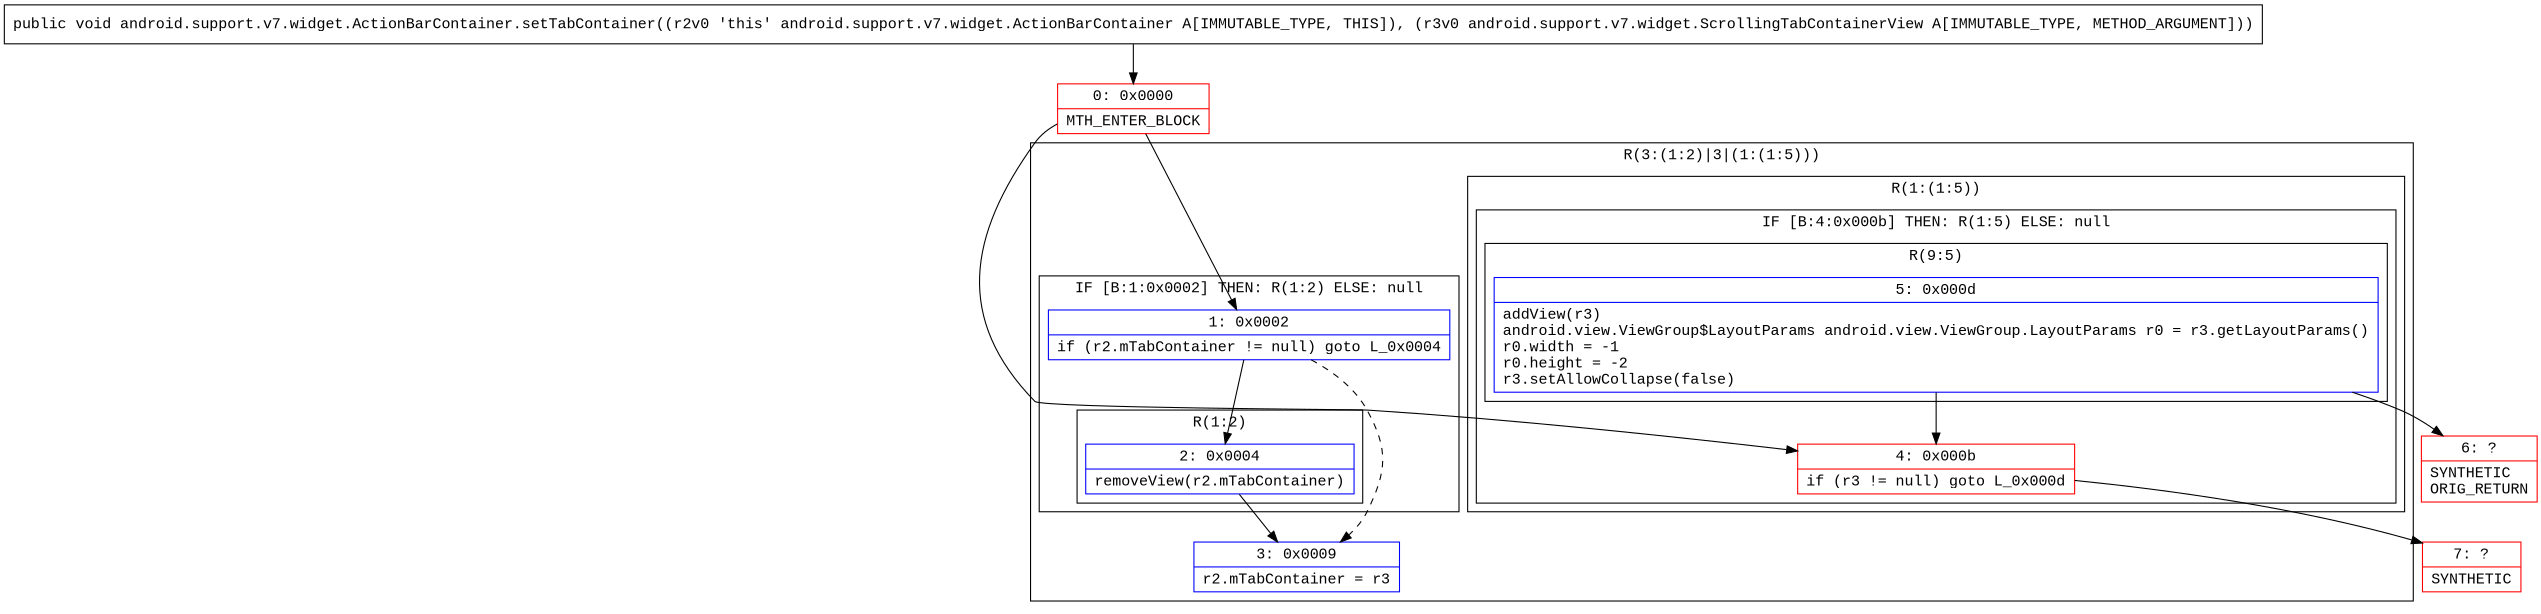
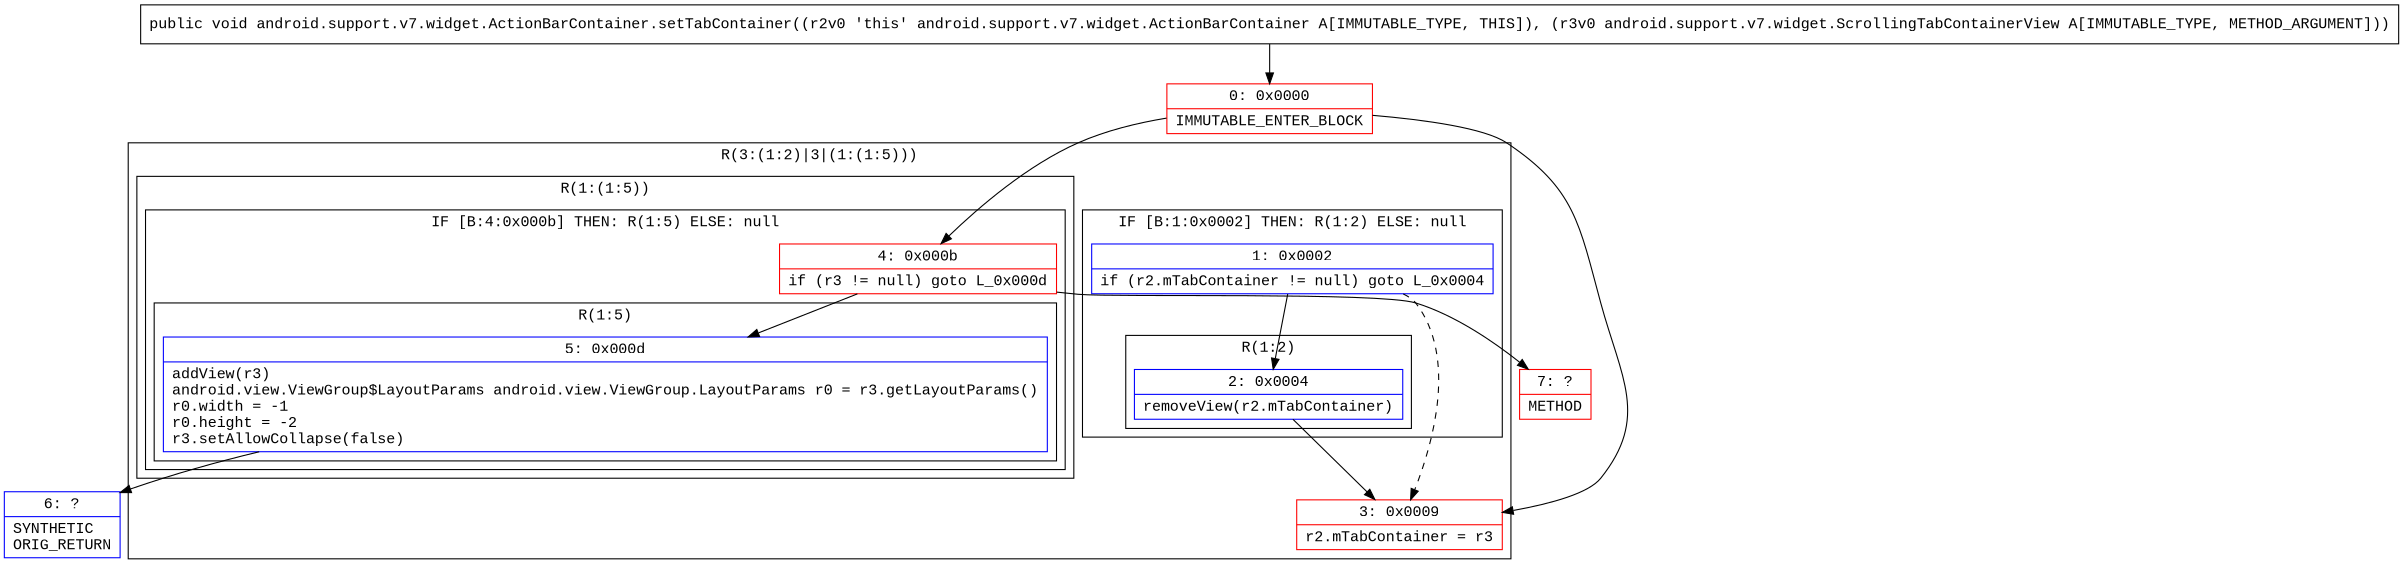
node "0: 0x0000": text "MTH_ENTER_BLOCK" -> "IMMUTABLE_ENTER_BLOCK"
edge "0: 0x0000" -> "1: 0x0002": now "0: 0x0000" -> "3: 0x0009"
cluster "R(9:5)": label "R(9:5)" -> "R(1:5)"
edge "5: 0x000d" -> "4: 0x000b": reversed
node "6: ?": color red -> blue
node "3: 0x0009": color blue -> red
node "7: ?": text "SYNTHETIC" -> "METHOD"
